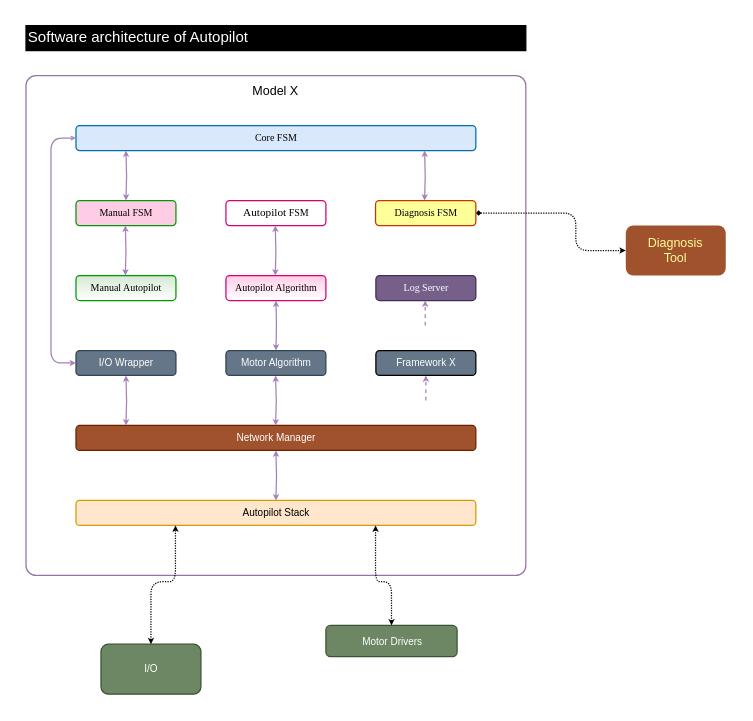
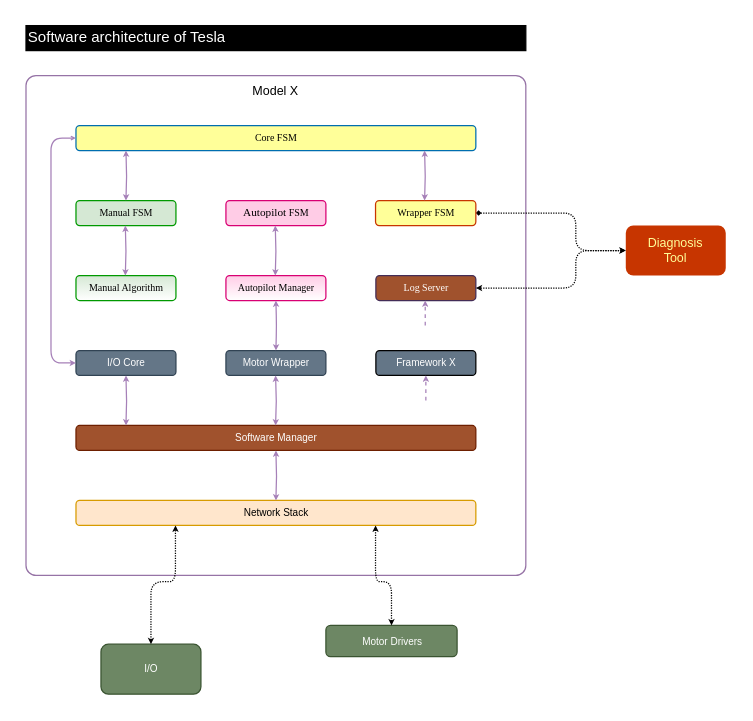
node "Software architecture of Autopilot": label "Software architecture of Autopilot" -> "Software architecture of Tesla"
node "Core FSM": fillcolor #dae8fc -> #ffff99
node "Manual FSM": fillcolor #ffcce6 -> #d5e8d4
node "Autopilot FSM": fillcolor #ffffff -> #ffcce6
node "Diagnosis FSM": label "Diagnosis FSM" -> "Wrapper FSM"
node "Diagnosis Tool": fillcolor #a0522d -> #c73500
node "Manual Autopilot": label "Manual Autopilot" -> "Manual Algorithm"
node "Autopilot Algorithm": label "Autopilot Algorithm" -> "Autopilot Manager"
node "Log Server": fillcolor #76608a -> #a0522d
edge "Diagnosis Tool" -- "Log Server": added
node "I/O Wrapper": label "I/O Wrapper" -> "I/O Core"
node "Motor Algorithm": label "Motor Algorithm" -> "Motor Wrapper"
node "Network Manager": label "Network Manager" -> "Software Manager"
node "Autopilot Stack": label "Autopilot Stack" -> "Network Stack"
